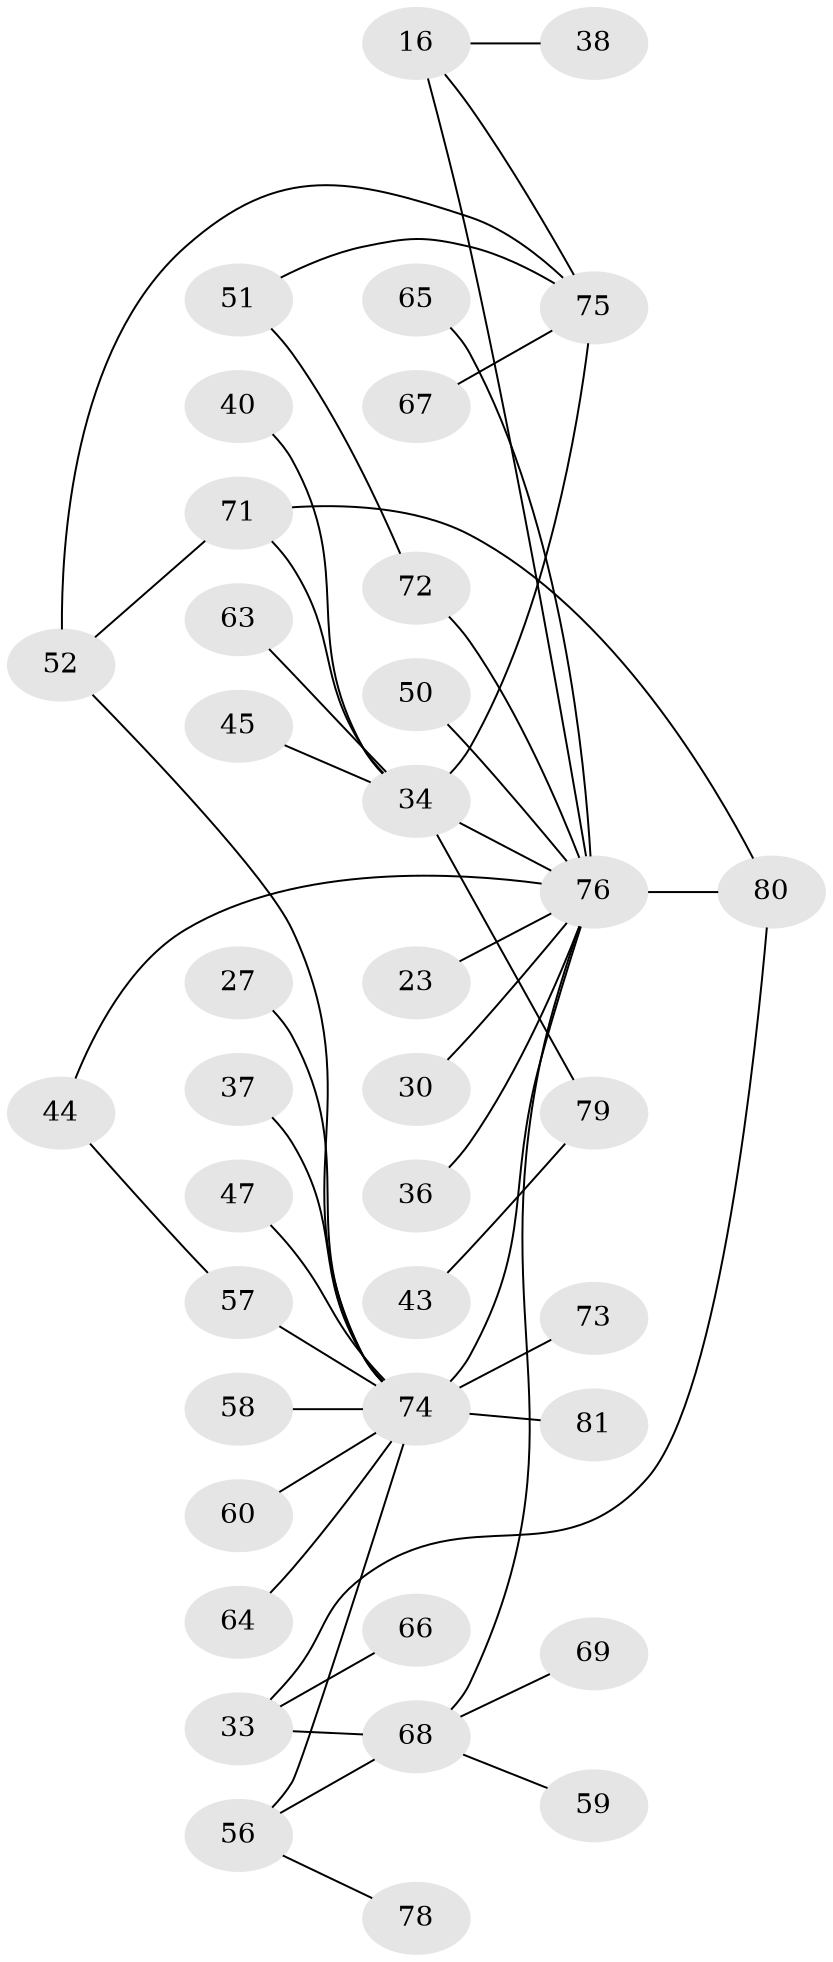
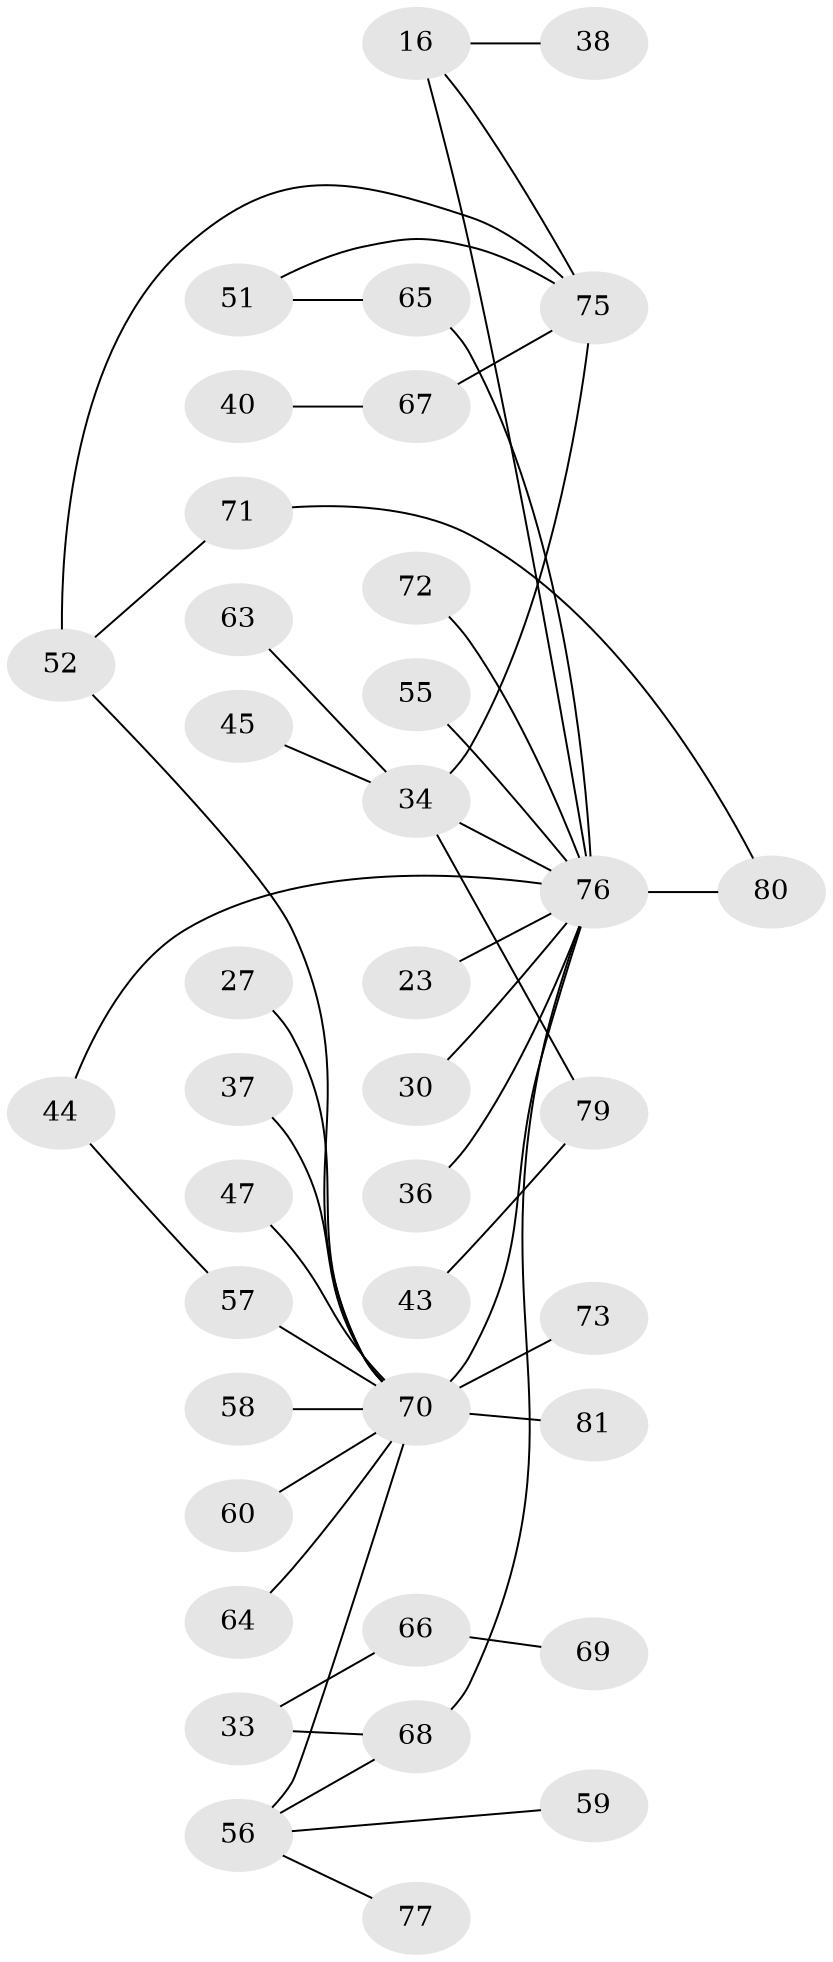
edge "51" -- "72": now "51" -- "65"
edge "40" -- "34": now "40" -- "67"
edge "71" -- "34": removed
node "50": label "50" -> "55"
node "74": label "74" -> "70"
edge "80" -- "33": removed
edge "69" -- "68": now "69" -- "66"
edge "68" -- "59": now "56" -- "59"
node "78": label "78" -> "77"
